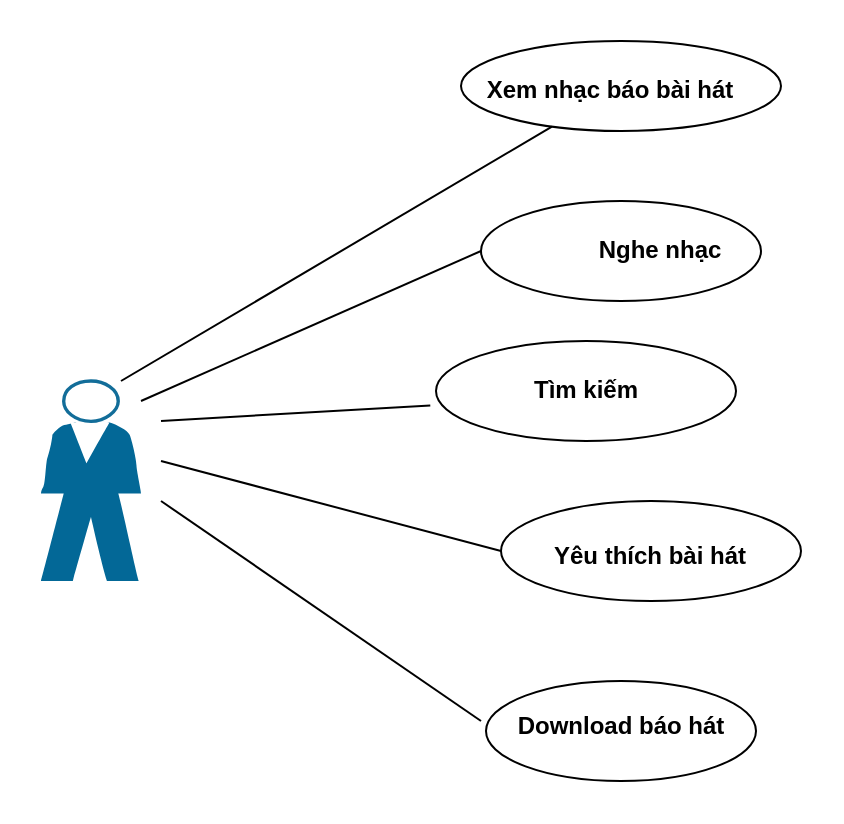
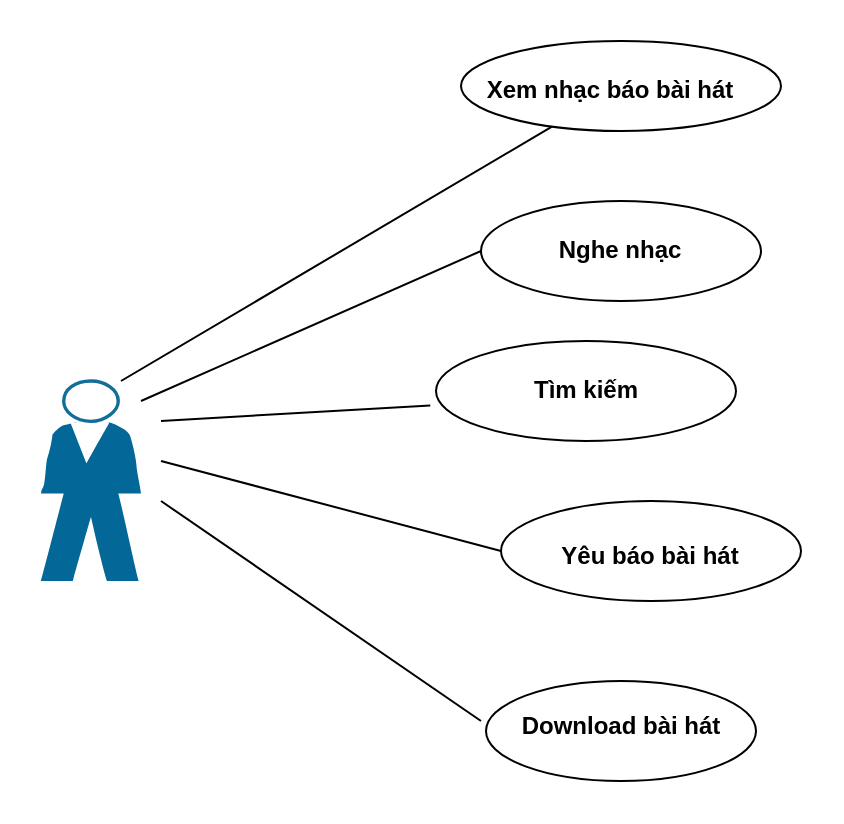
node "Nghe nhạc": moved (661, 251) -> (621, 251)
node "Yêu thích bài hát": label "Yêu thích bài hát" -> "Yêu báo bài hát"
node "Download báo hát": label "Download báo hát" -> "Download bài hát"
